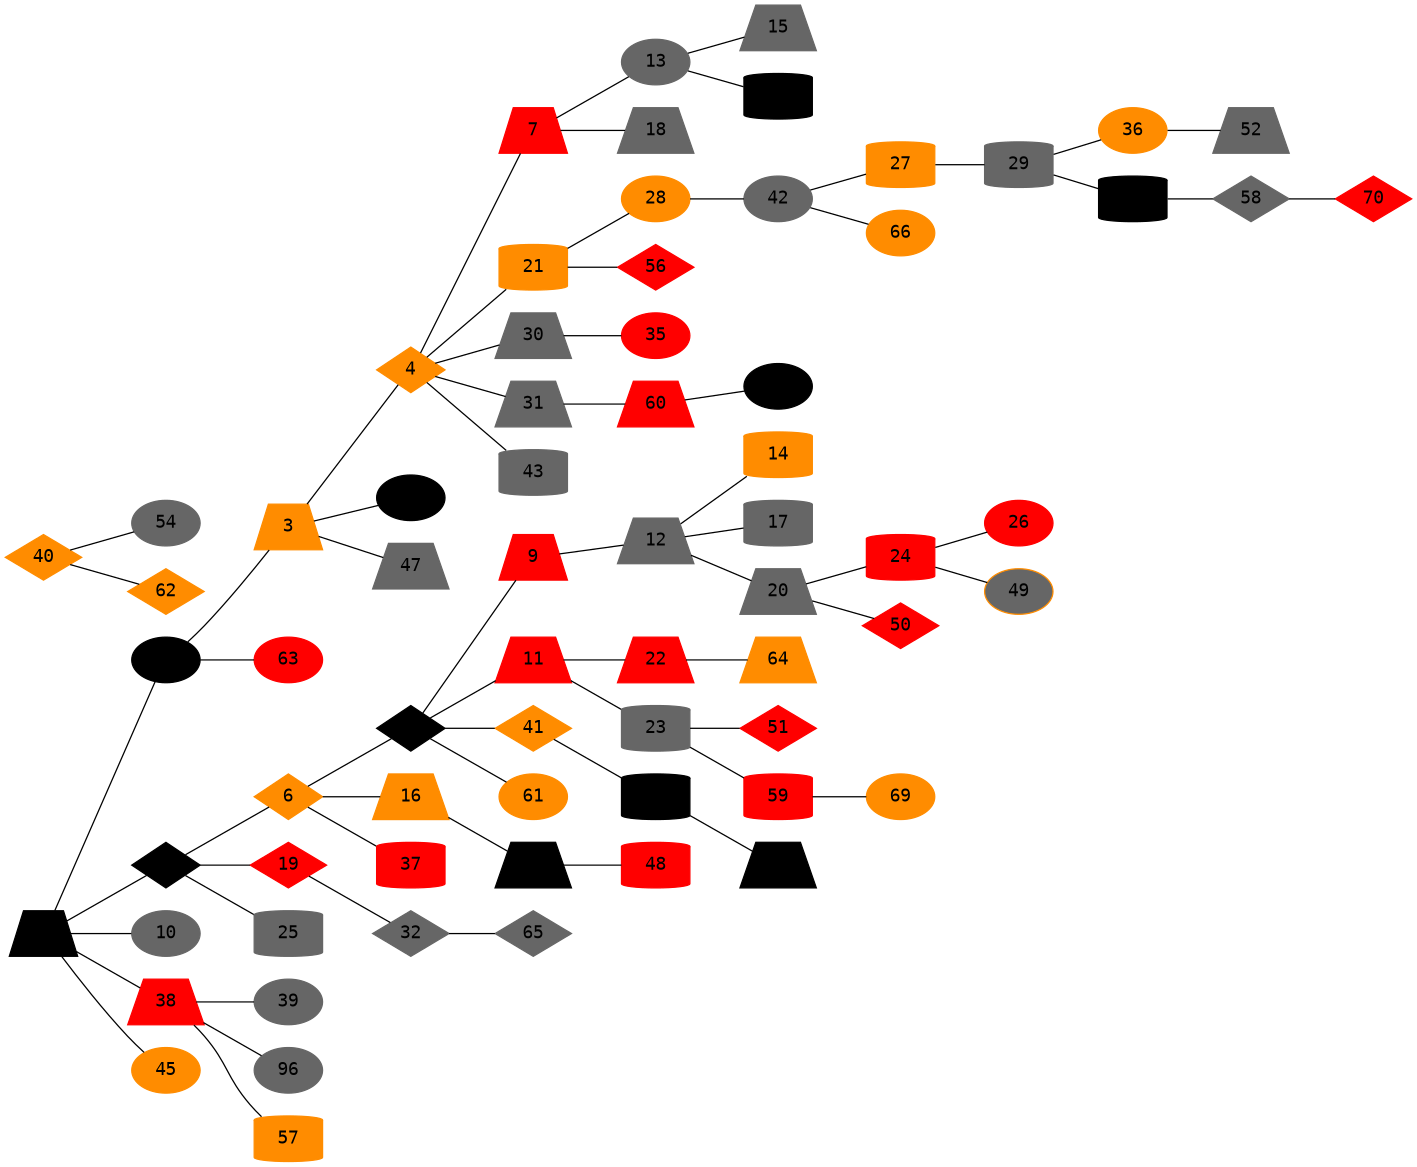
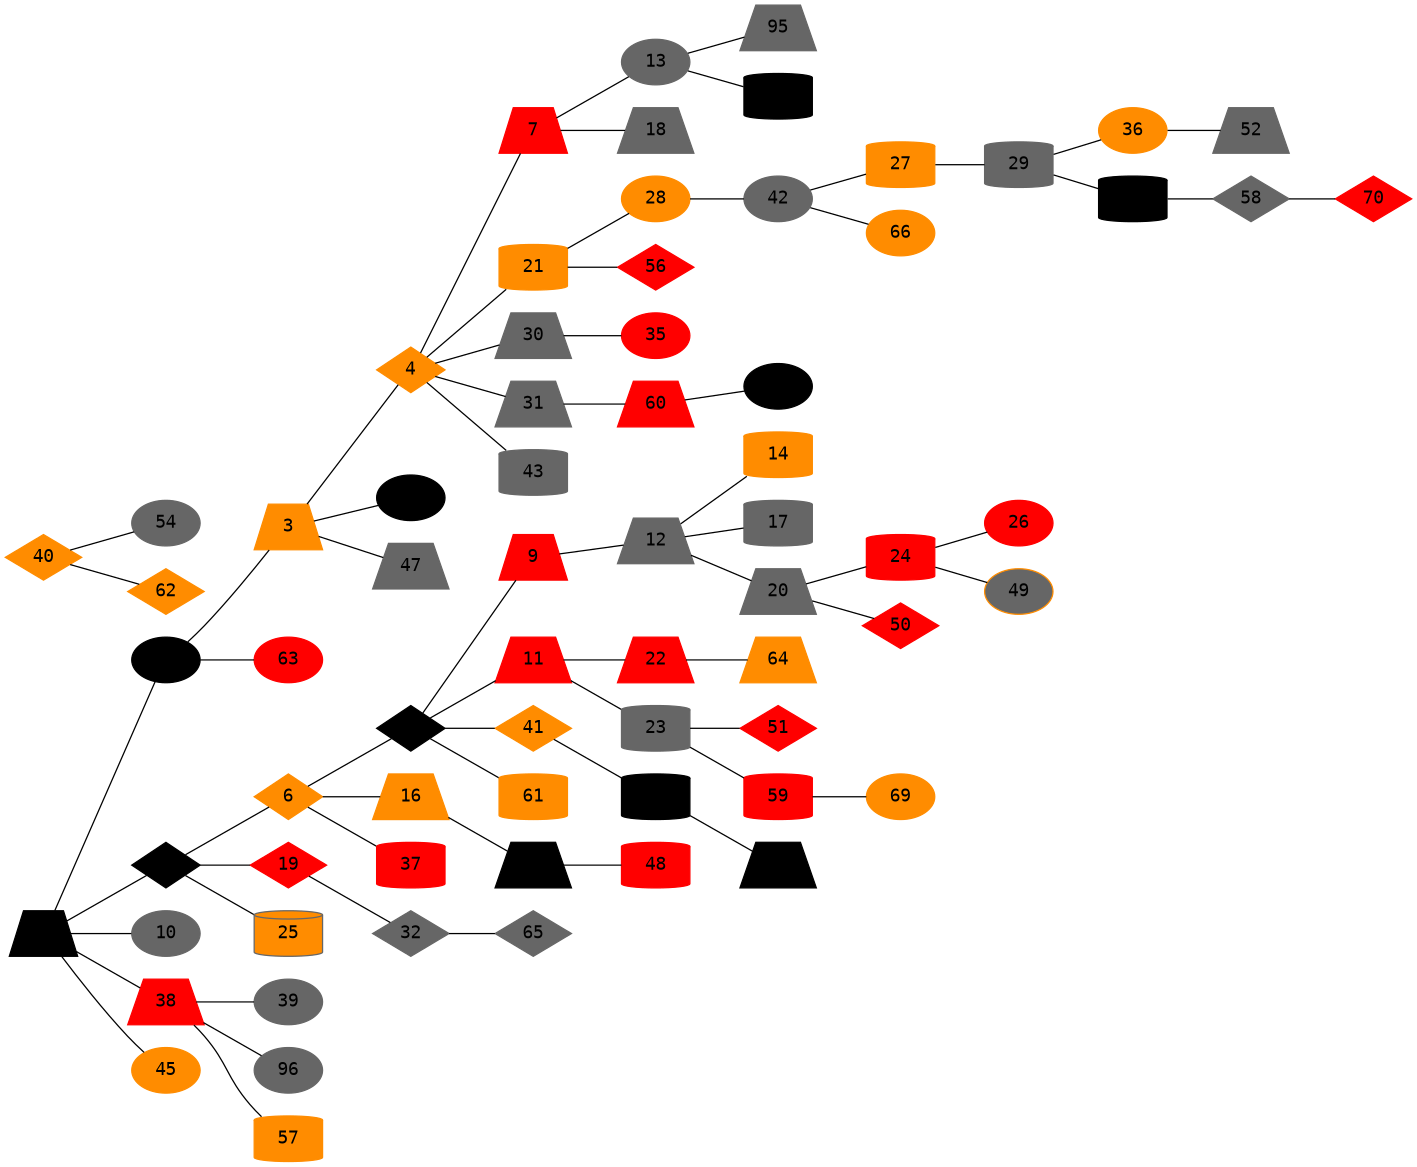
node "15": label "15" -> "95"
node "61": shape ellipse -> cylinder
node "25": fillcolor gray40 -> darkorange
